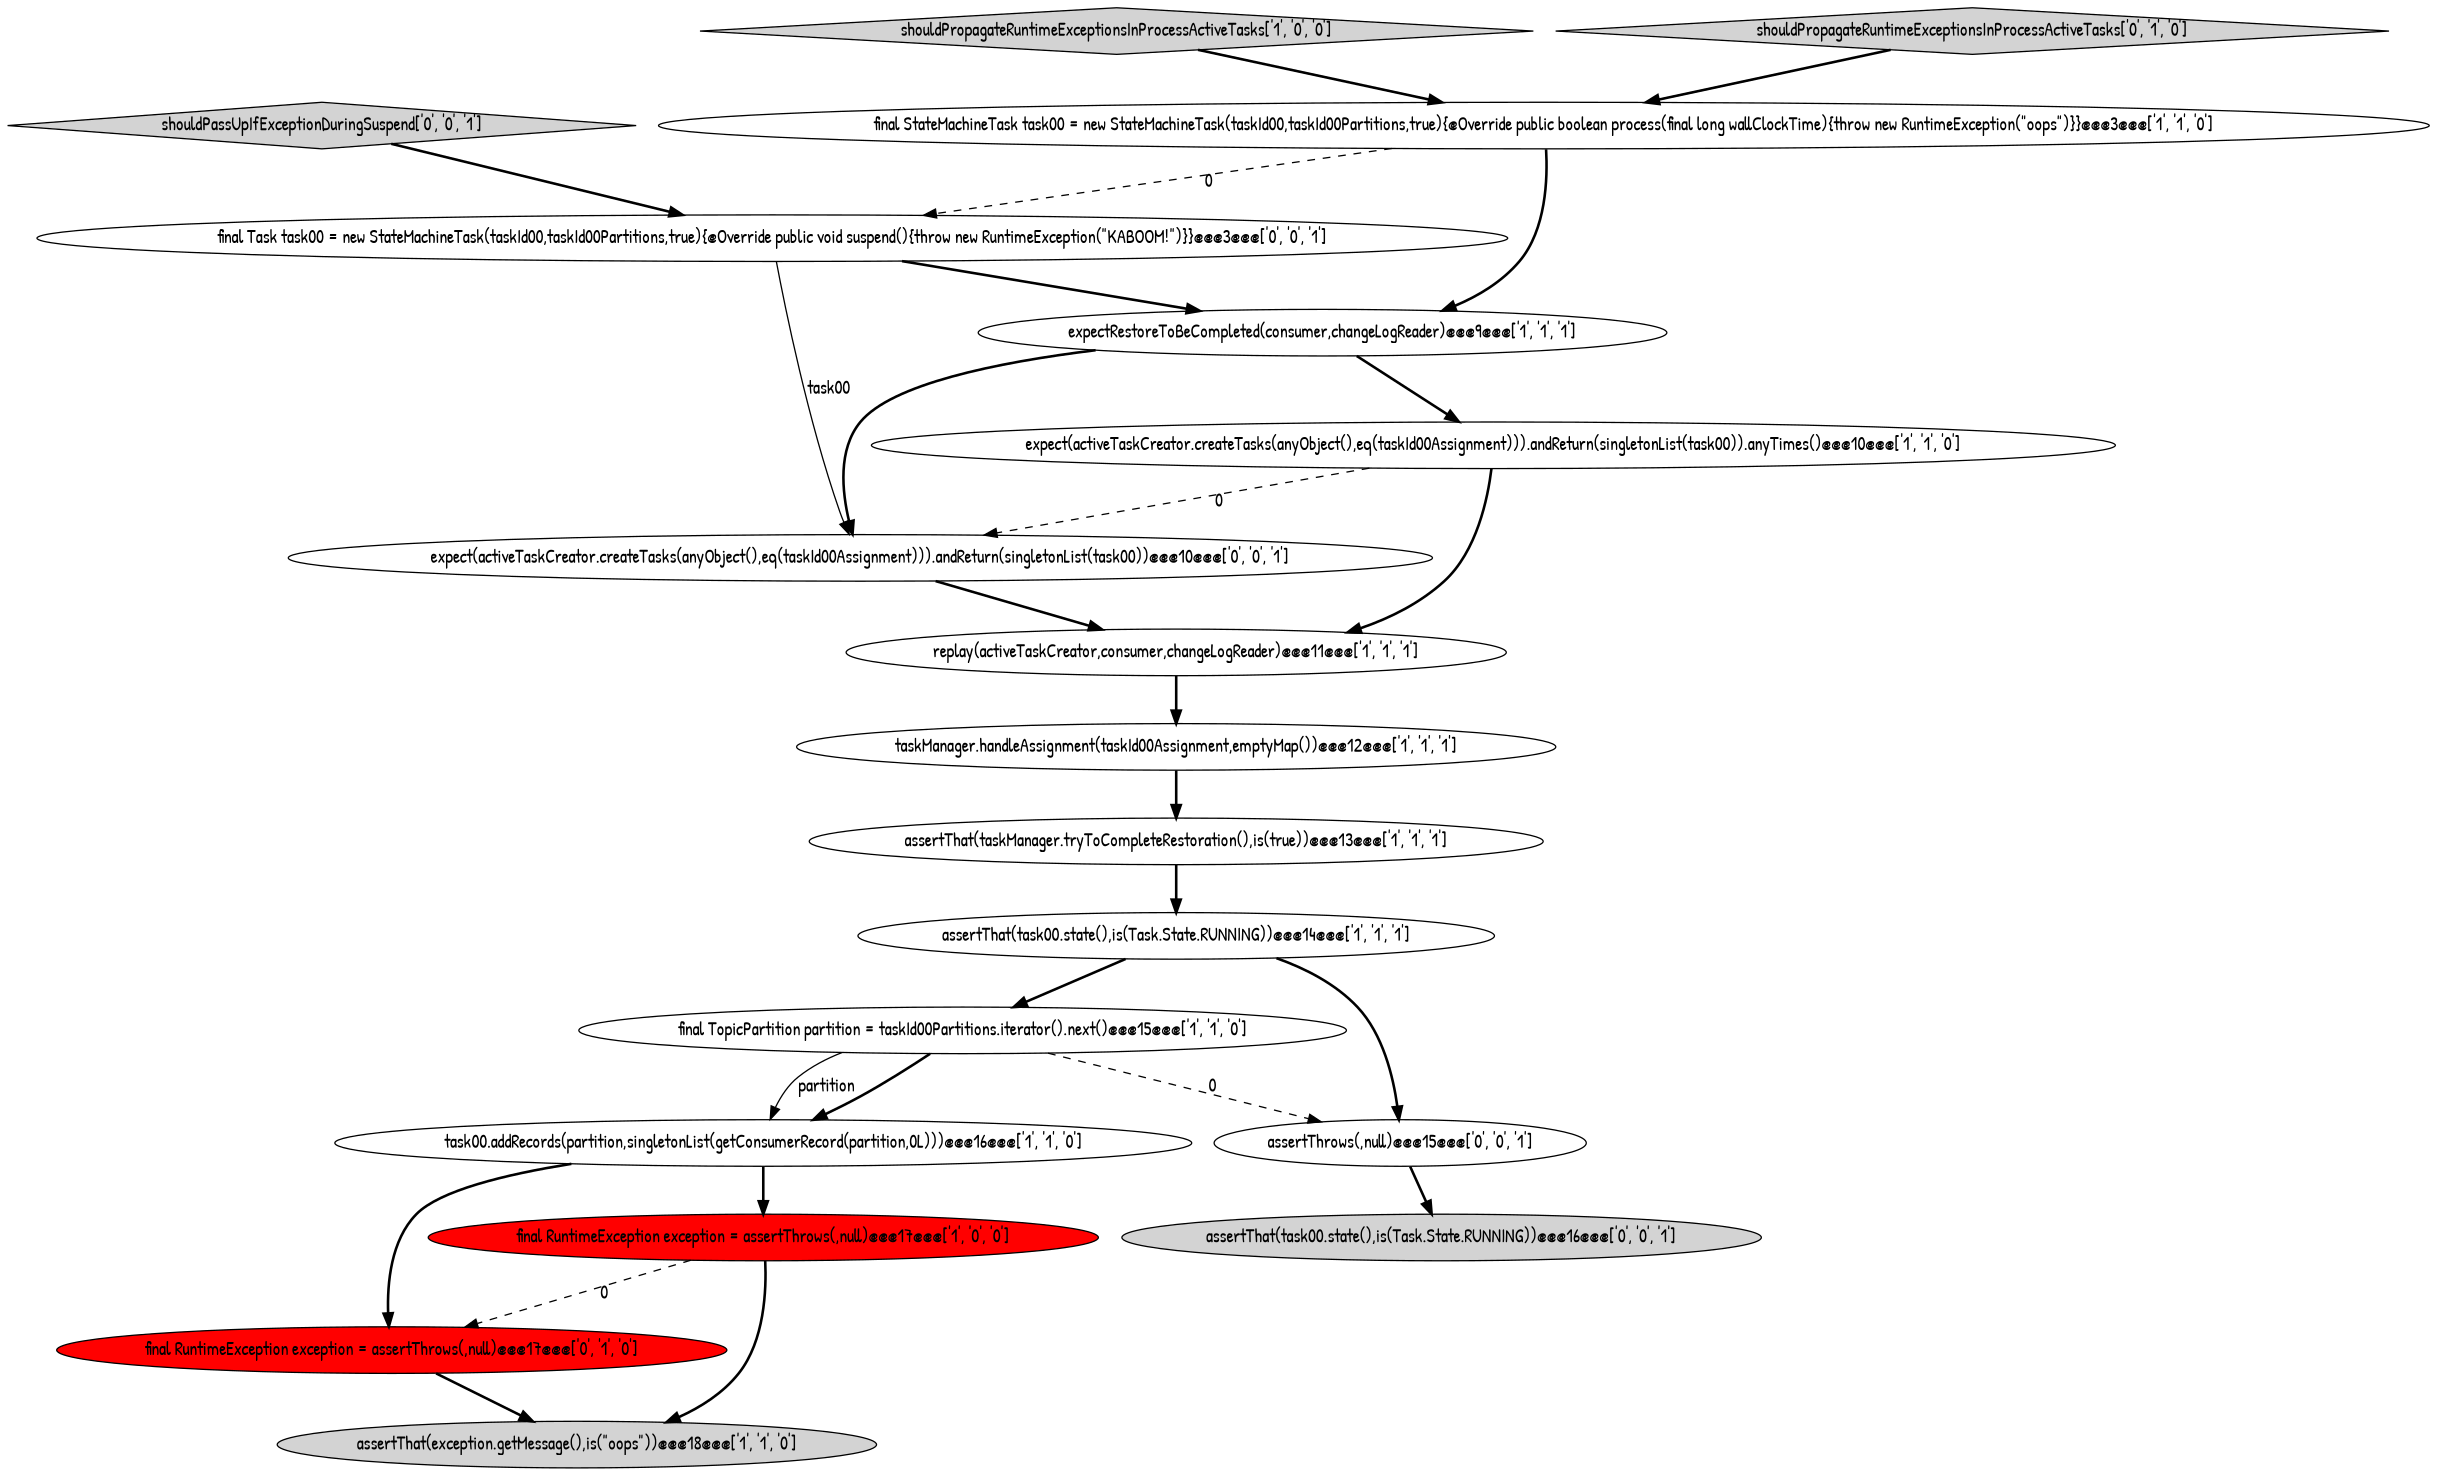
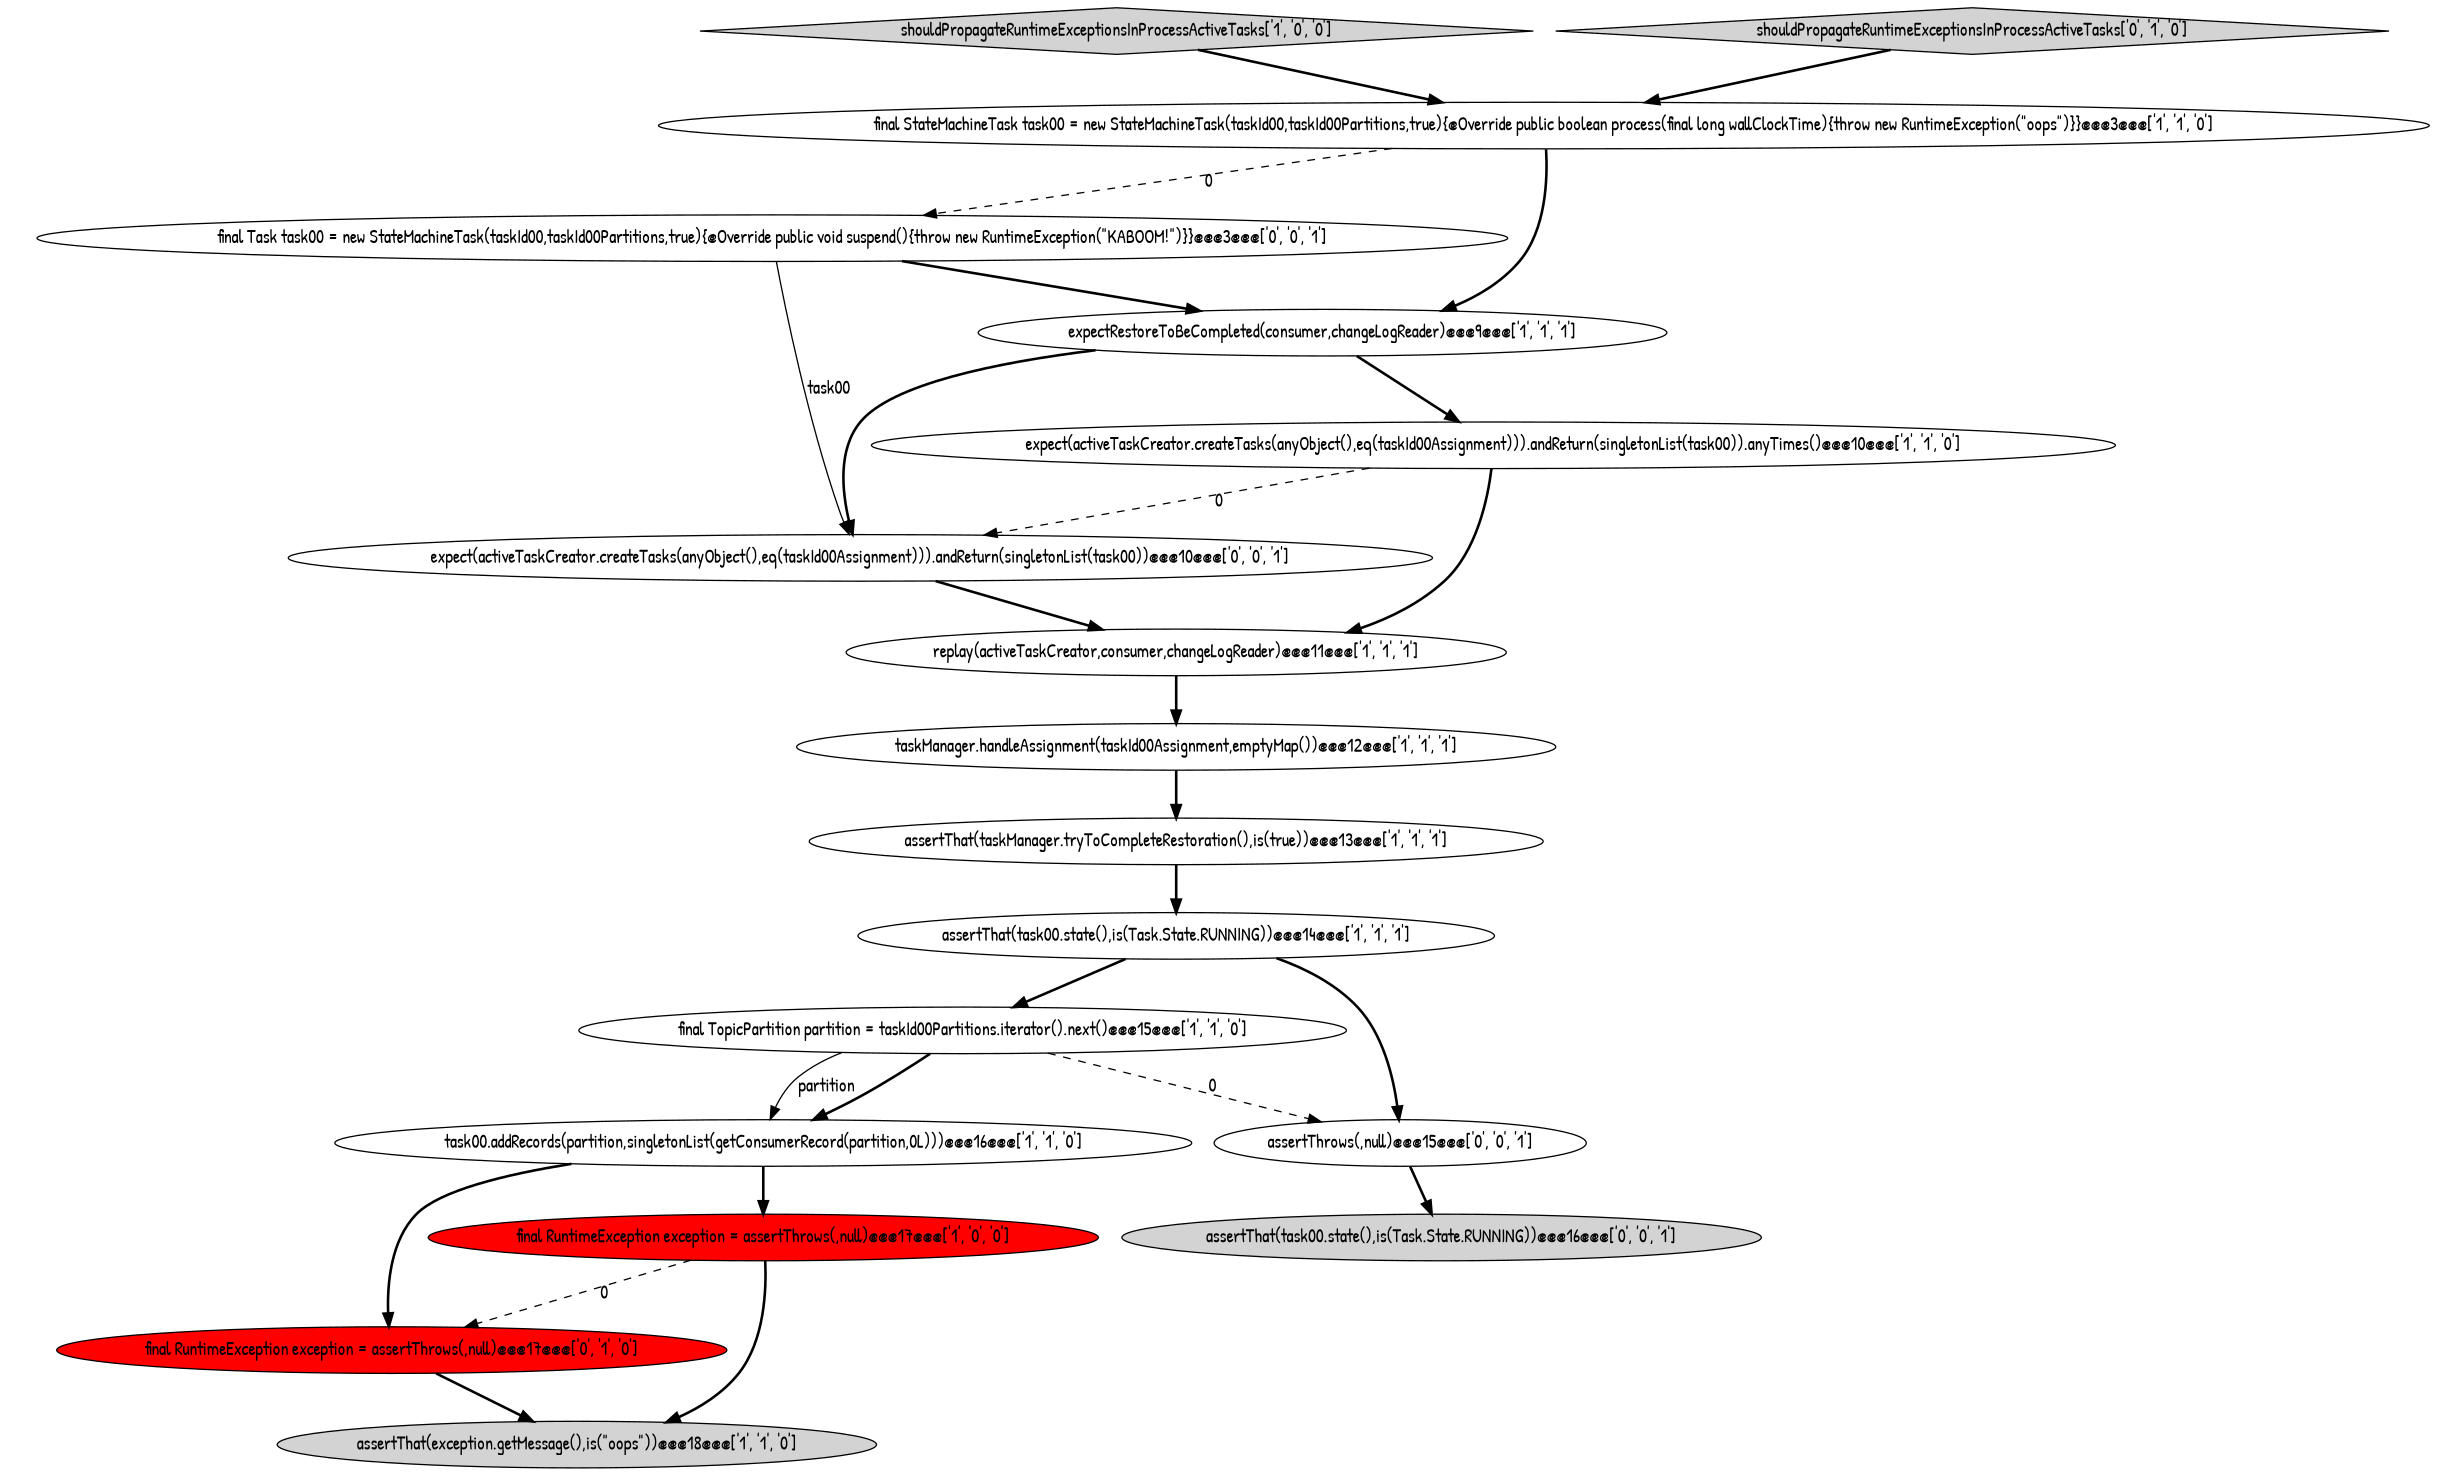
node "shouldPassUpIfExceptionDuringSuspend['0', '0', '1']": removed
